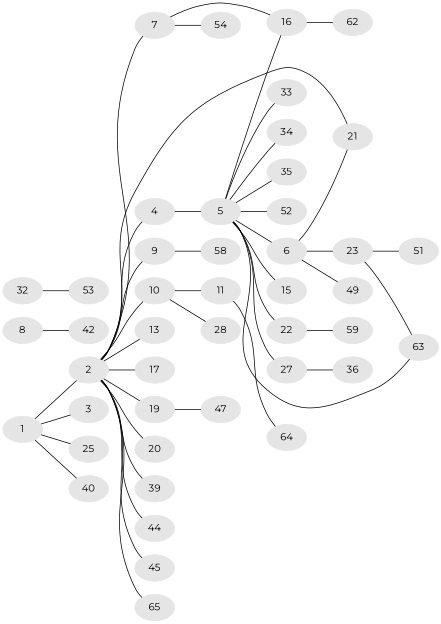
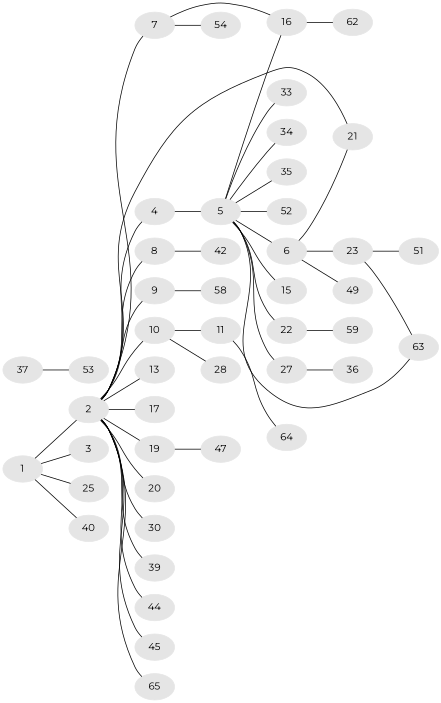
node "32": label "32" -> "37"
edge "8" -- "2": added
node "30": added
